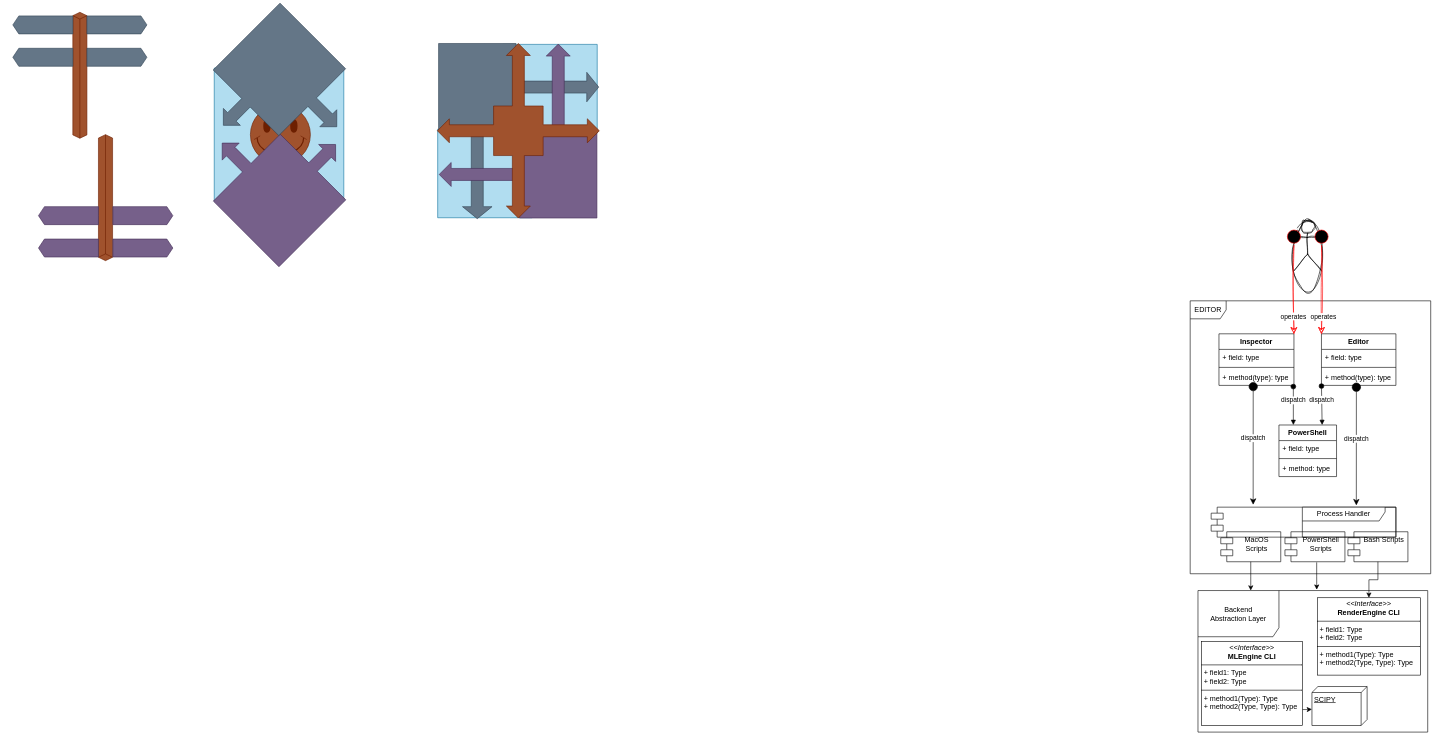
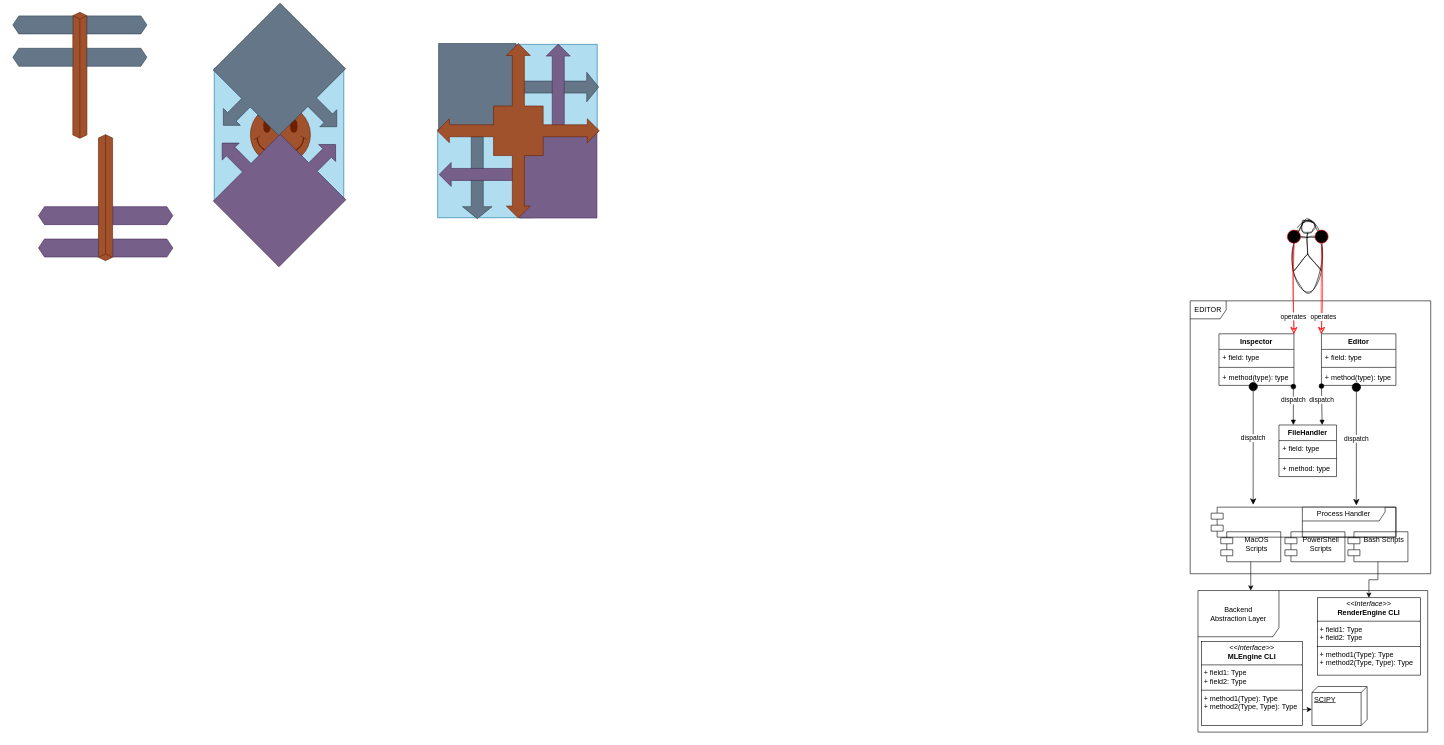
node "PowerShell": label "PowerShell" -> "FileHandler"
edge "PowerShell Scripts" -> "Backend Abstraction Layer": removed
